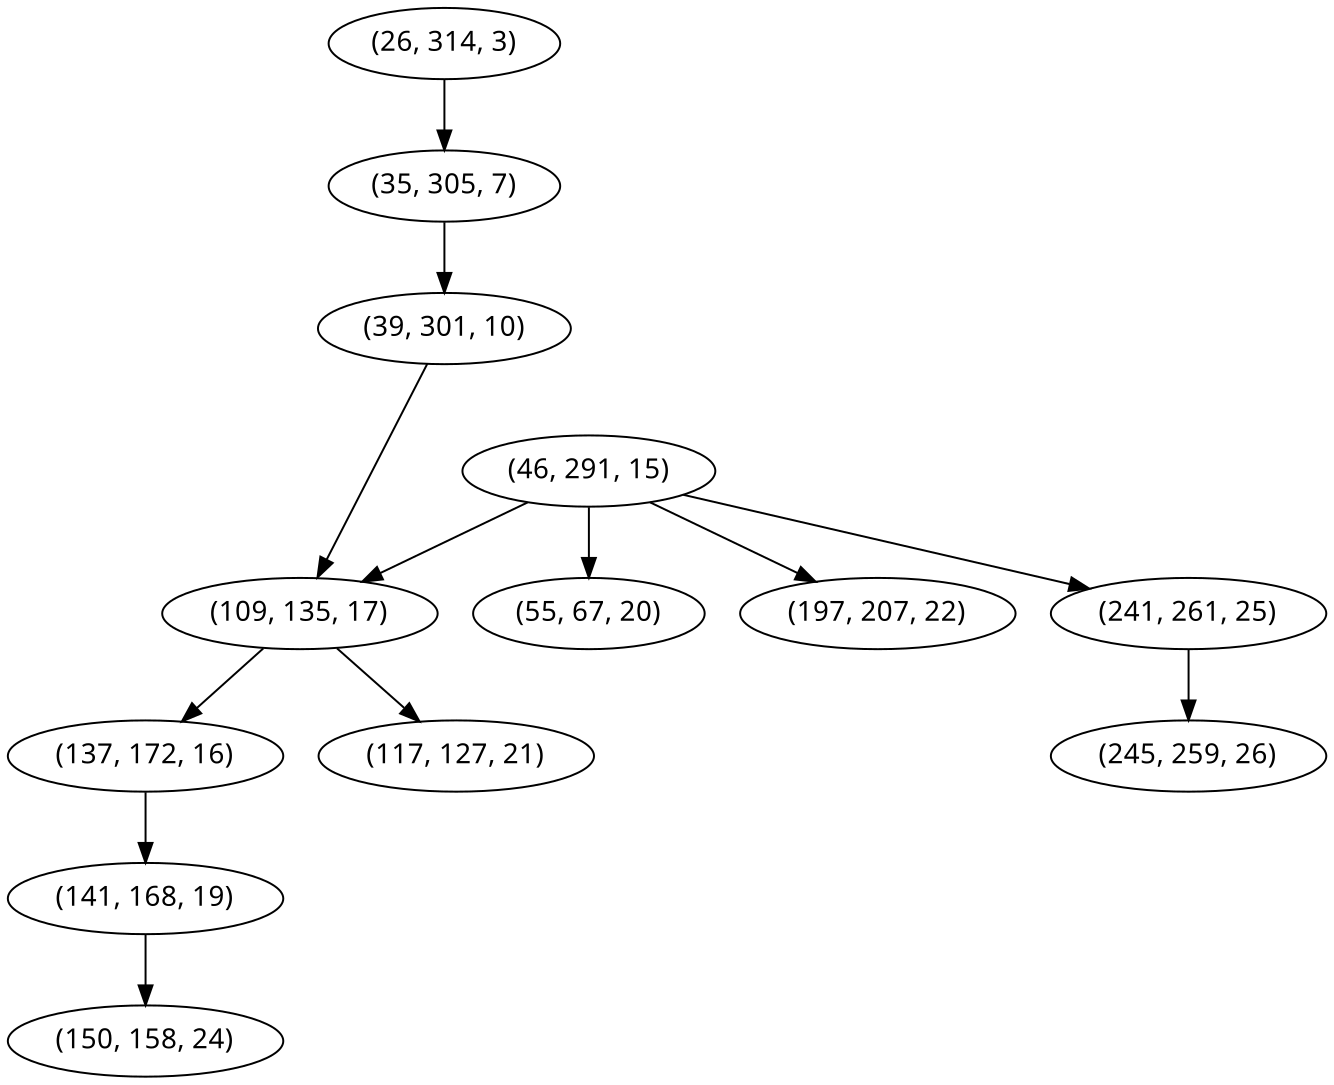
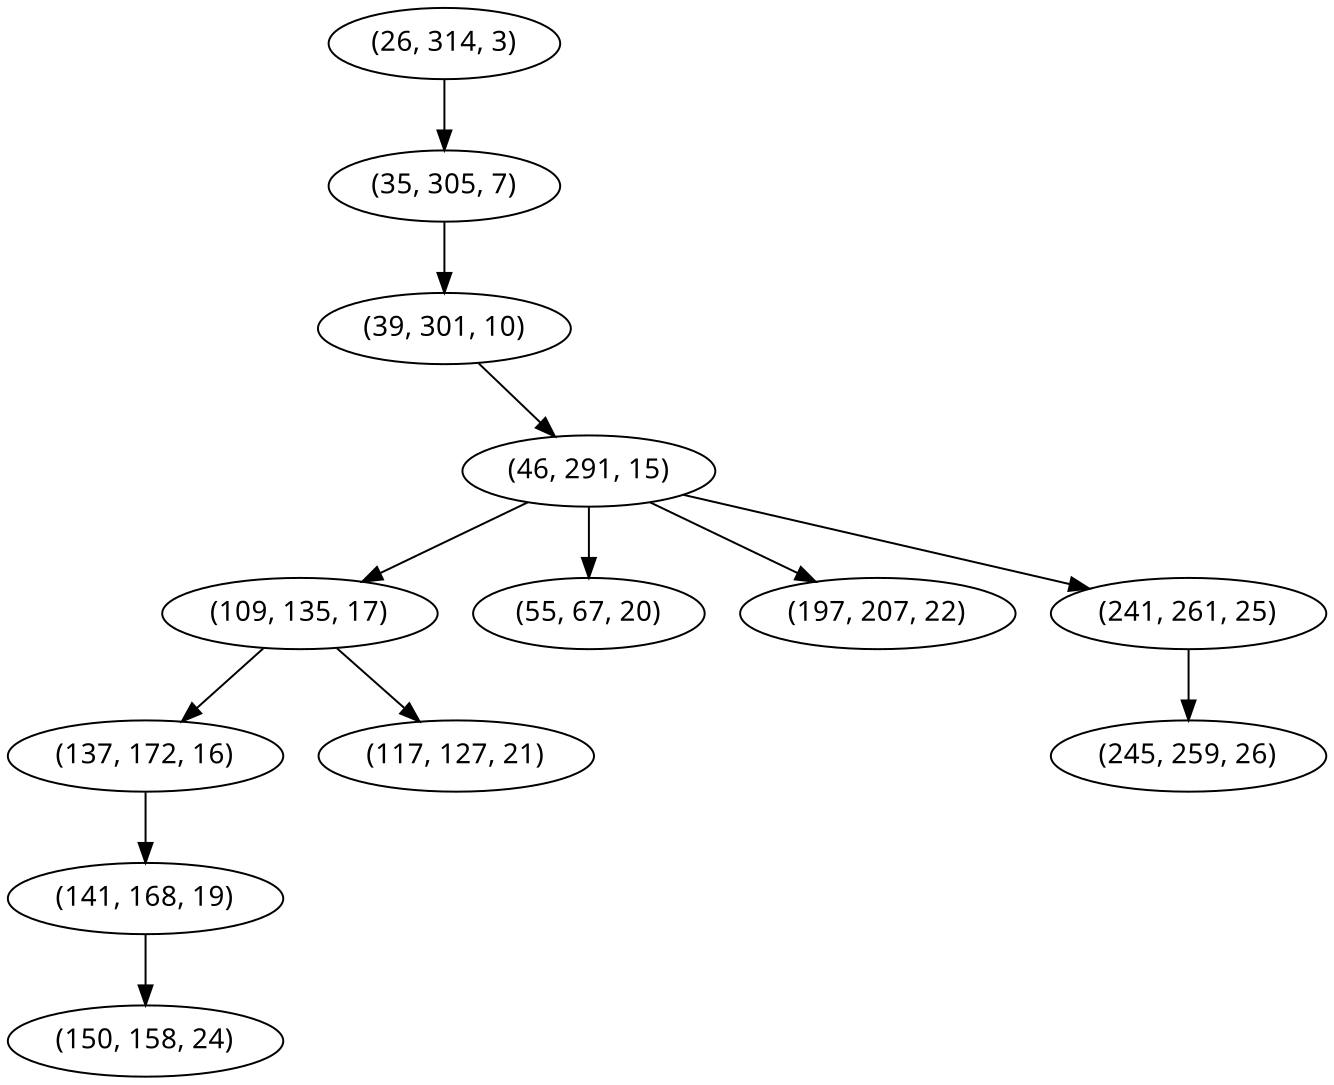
edge "(39, 301, 10)" -> "(109, 135, 17)": now "(39, 301, 10)" -> "(46, 291, 15)"
